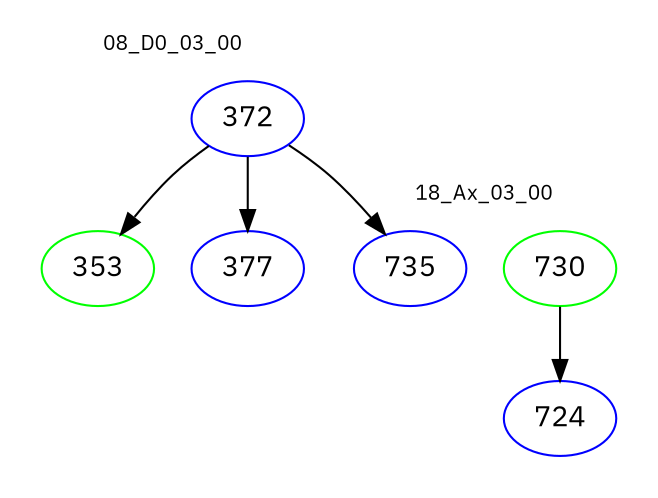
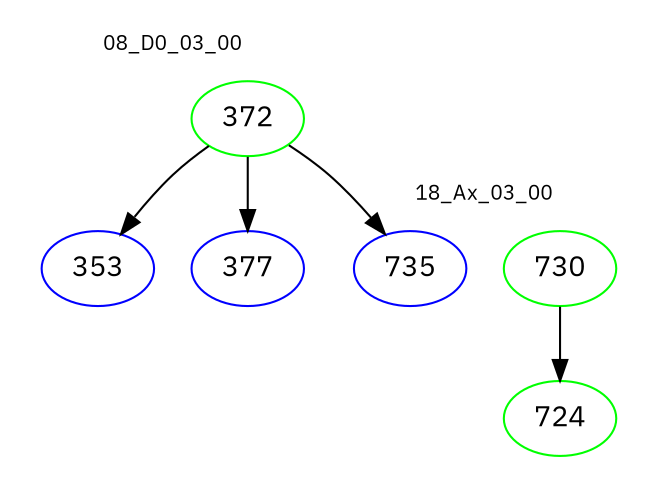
node "372": color blue -> green
node "353": color green -> blue
node "724": color blue -> green
